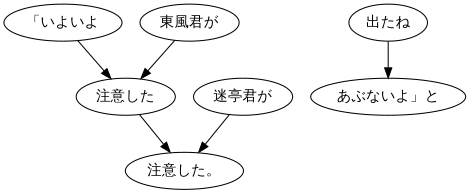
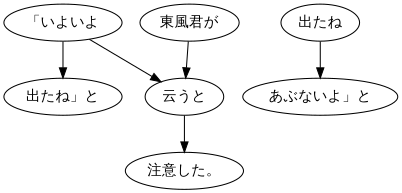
node "出たね」と": added
node "注意した": label "注意した" -> "云うと"
node "迷亭君が": removed
